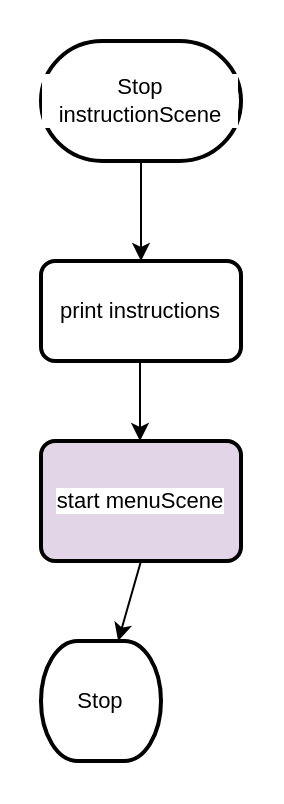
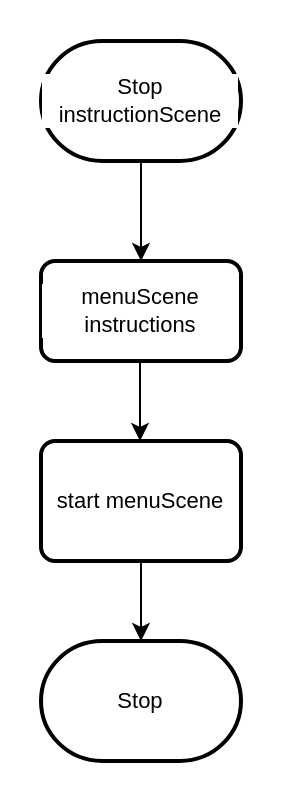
node "print instructions": label "print instructions" -> "menuScene instructions"
node "start menuScene": fillcolor #e1d5e7 -> #ffffff
node "Stop": size 120x120 -> 200x120
